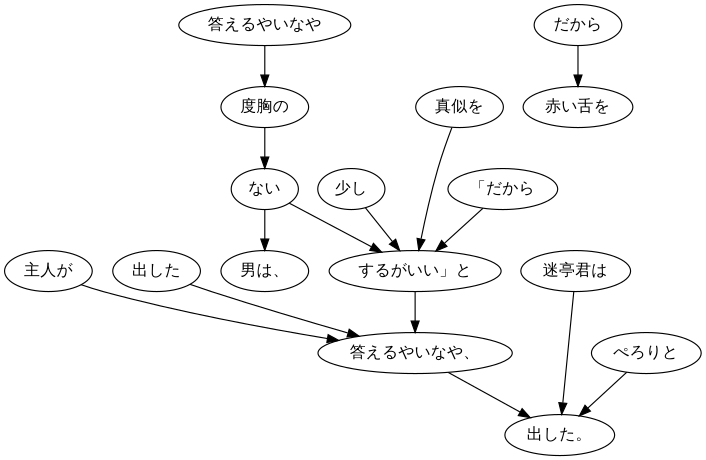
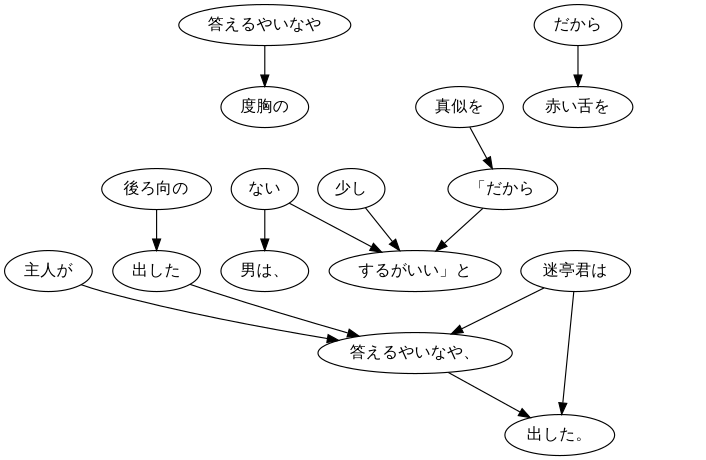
edge "度胸の" -> "ない": removed
edge "真似を" -> "するがいい」と": now "真似を" -> "「だから"
node "後ろ向の": added
edge "するがいい」と" -> "答えるやいなや、": now "迷亭君は" -> "答えるやいなや、"
node "ぺろりと": removed
